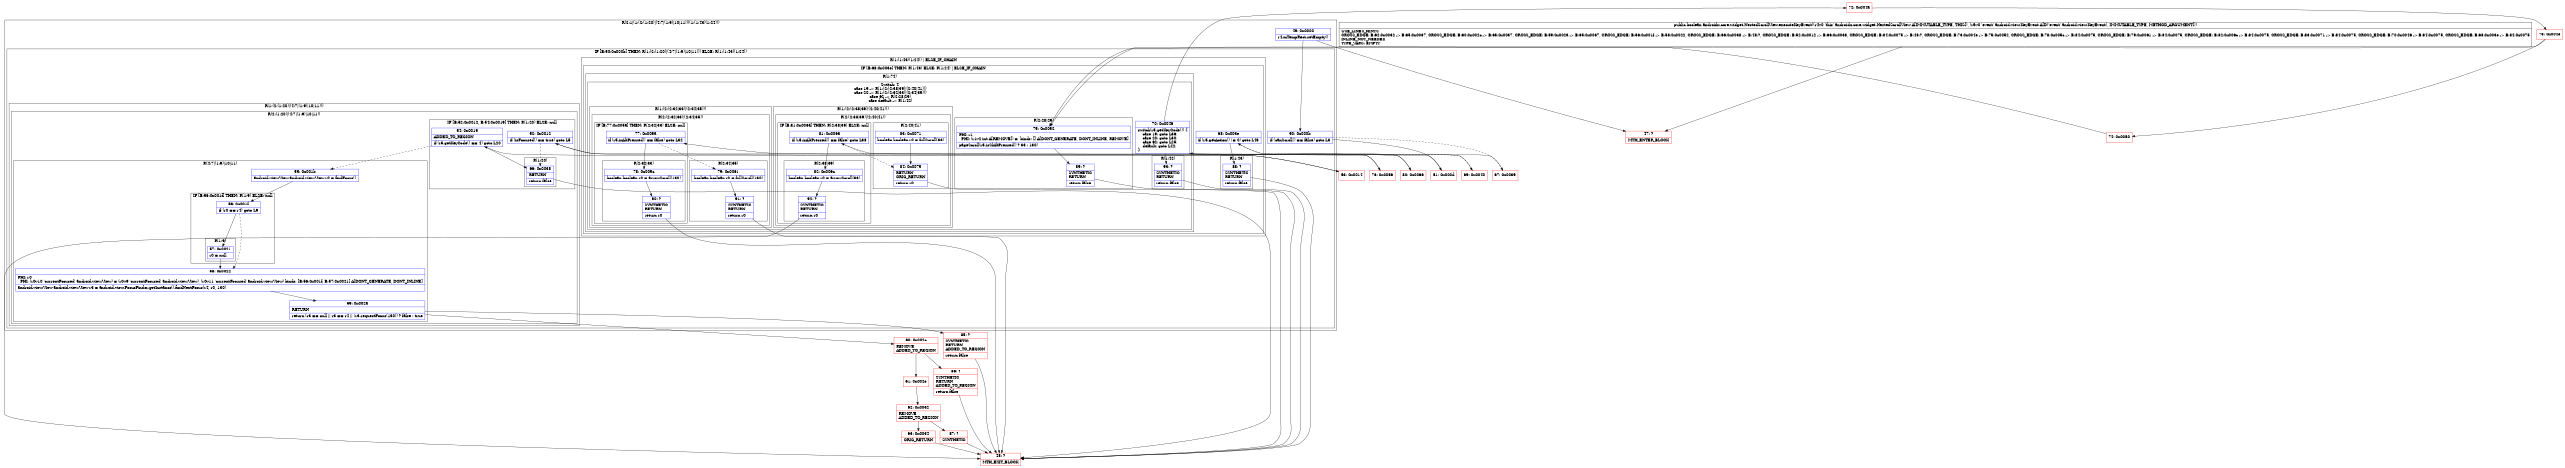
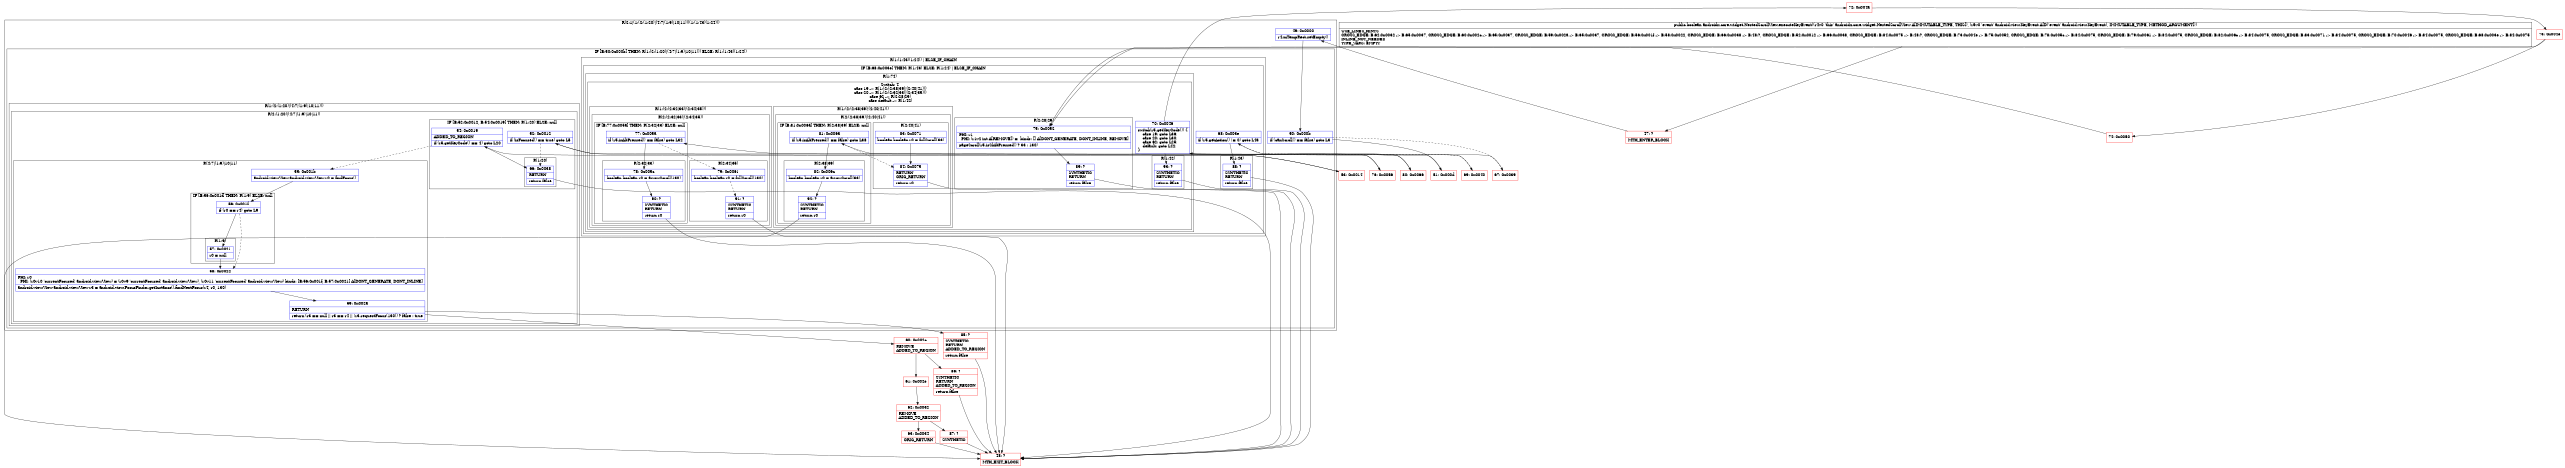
edge "49: 0x0000" -> "47: ?": reversed
edge "79: 0x0061" -> "91: ?": style solid -> dashed
